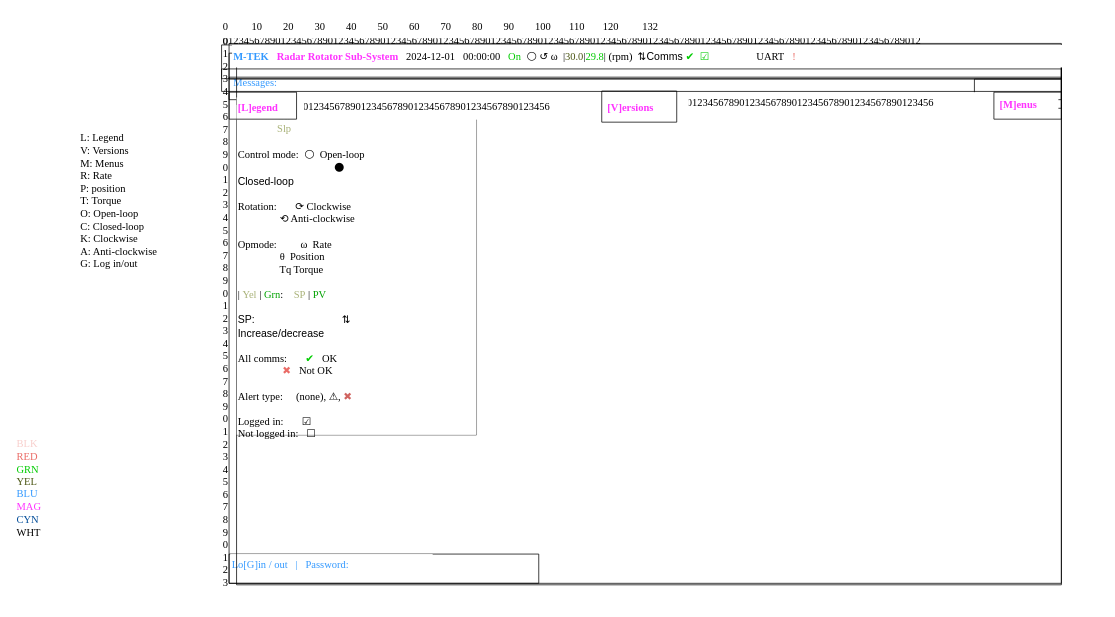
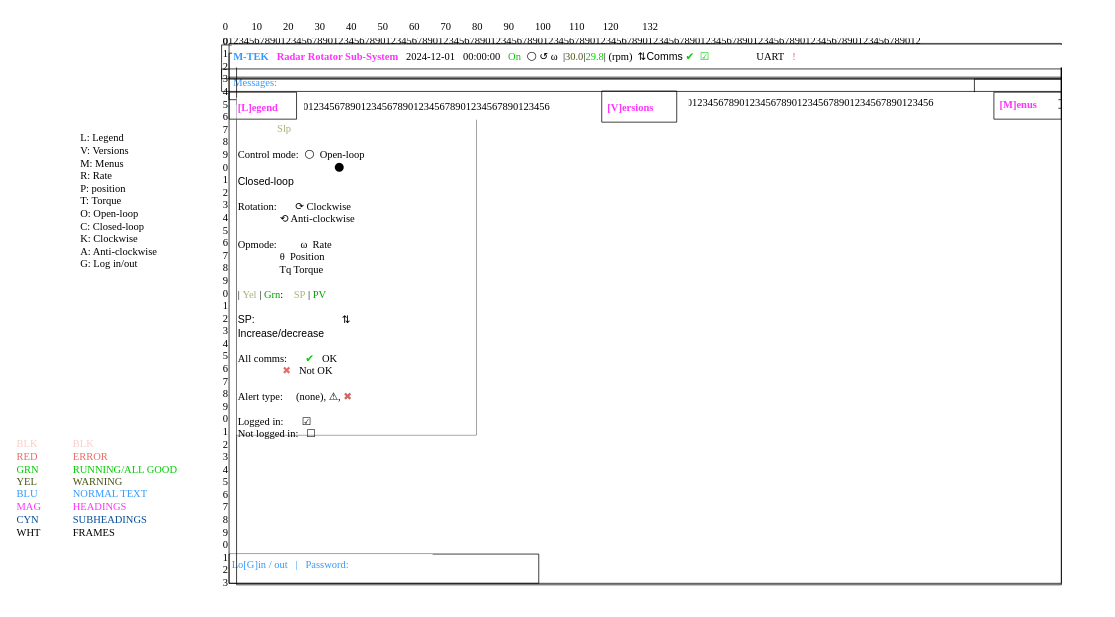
node "BLK ERROR RUNNING/ALL GOOD WARNING NORMAL TEXT HEADINGS SUBHEADINGS FRAMES": added
